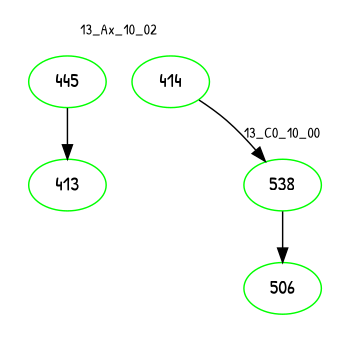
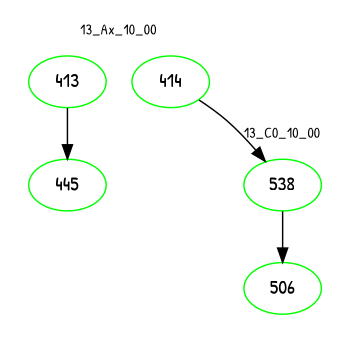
cluster "13_Ax_10_02": label "13_Ax_10_02" -> "13_Ax_10_00"
edge "445" -> "413": reversed
